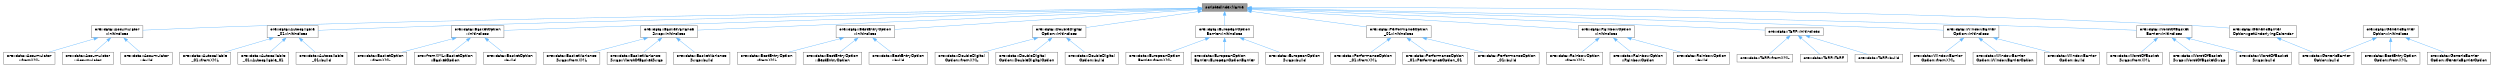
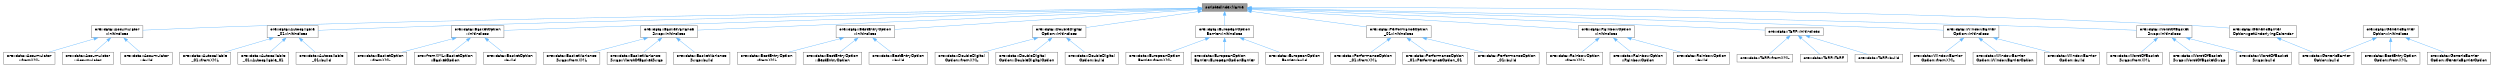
node "ore::data::WorstOfBasket Barrier::initIndices": label "ore::data::WorstOfBasket Barrier::initIndices" -> "ore::data::WorstOfBasket Swap::initIndices"
node "ore::data::EuropeanOption Swap::build": label "ore::data::EuropeanOption Swap::build" -> "ore::data::EuropeanOption Barrier::build"
